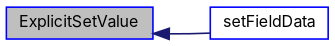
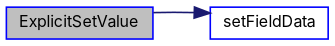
edge "setFieldData" -> "ExplicitSetValue": reversed
